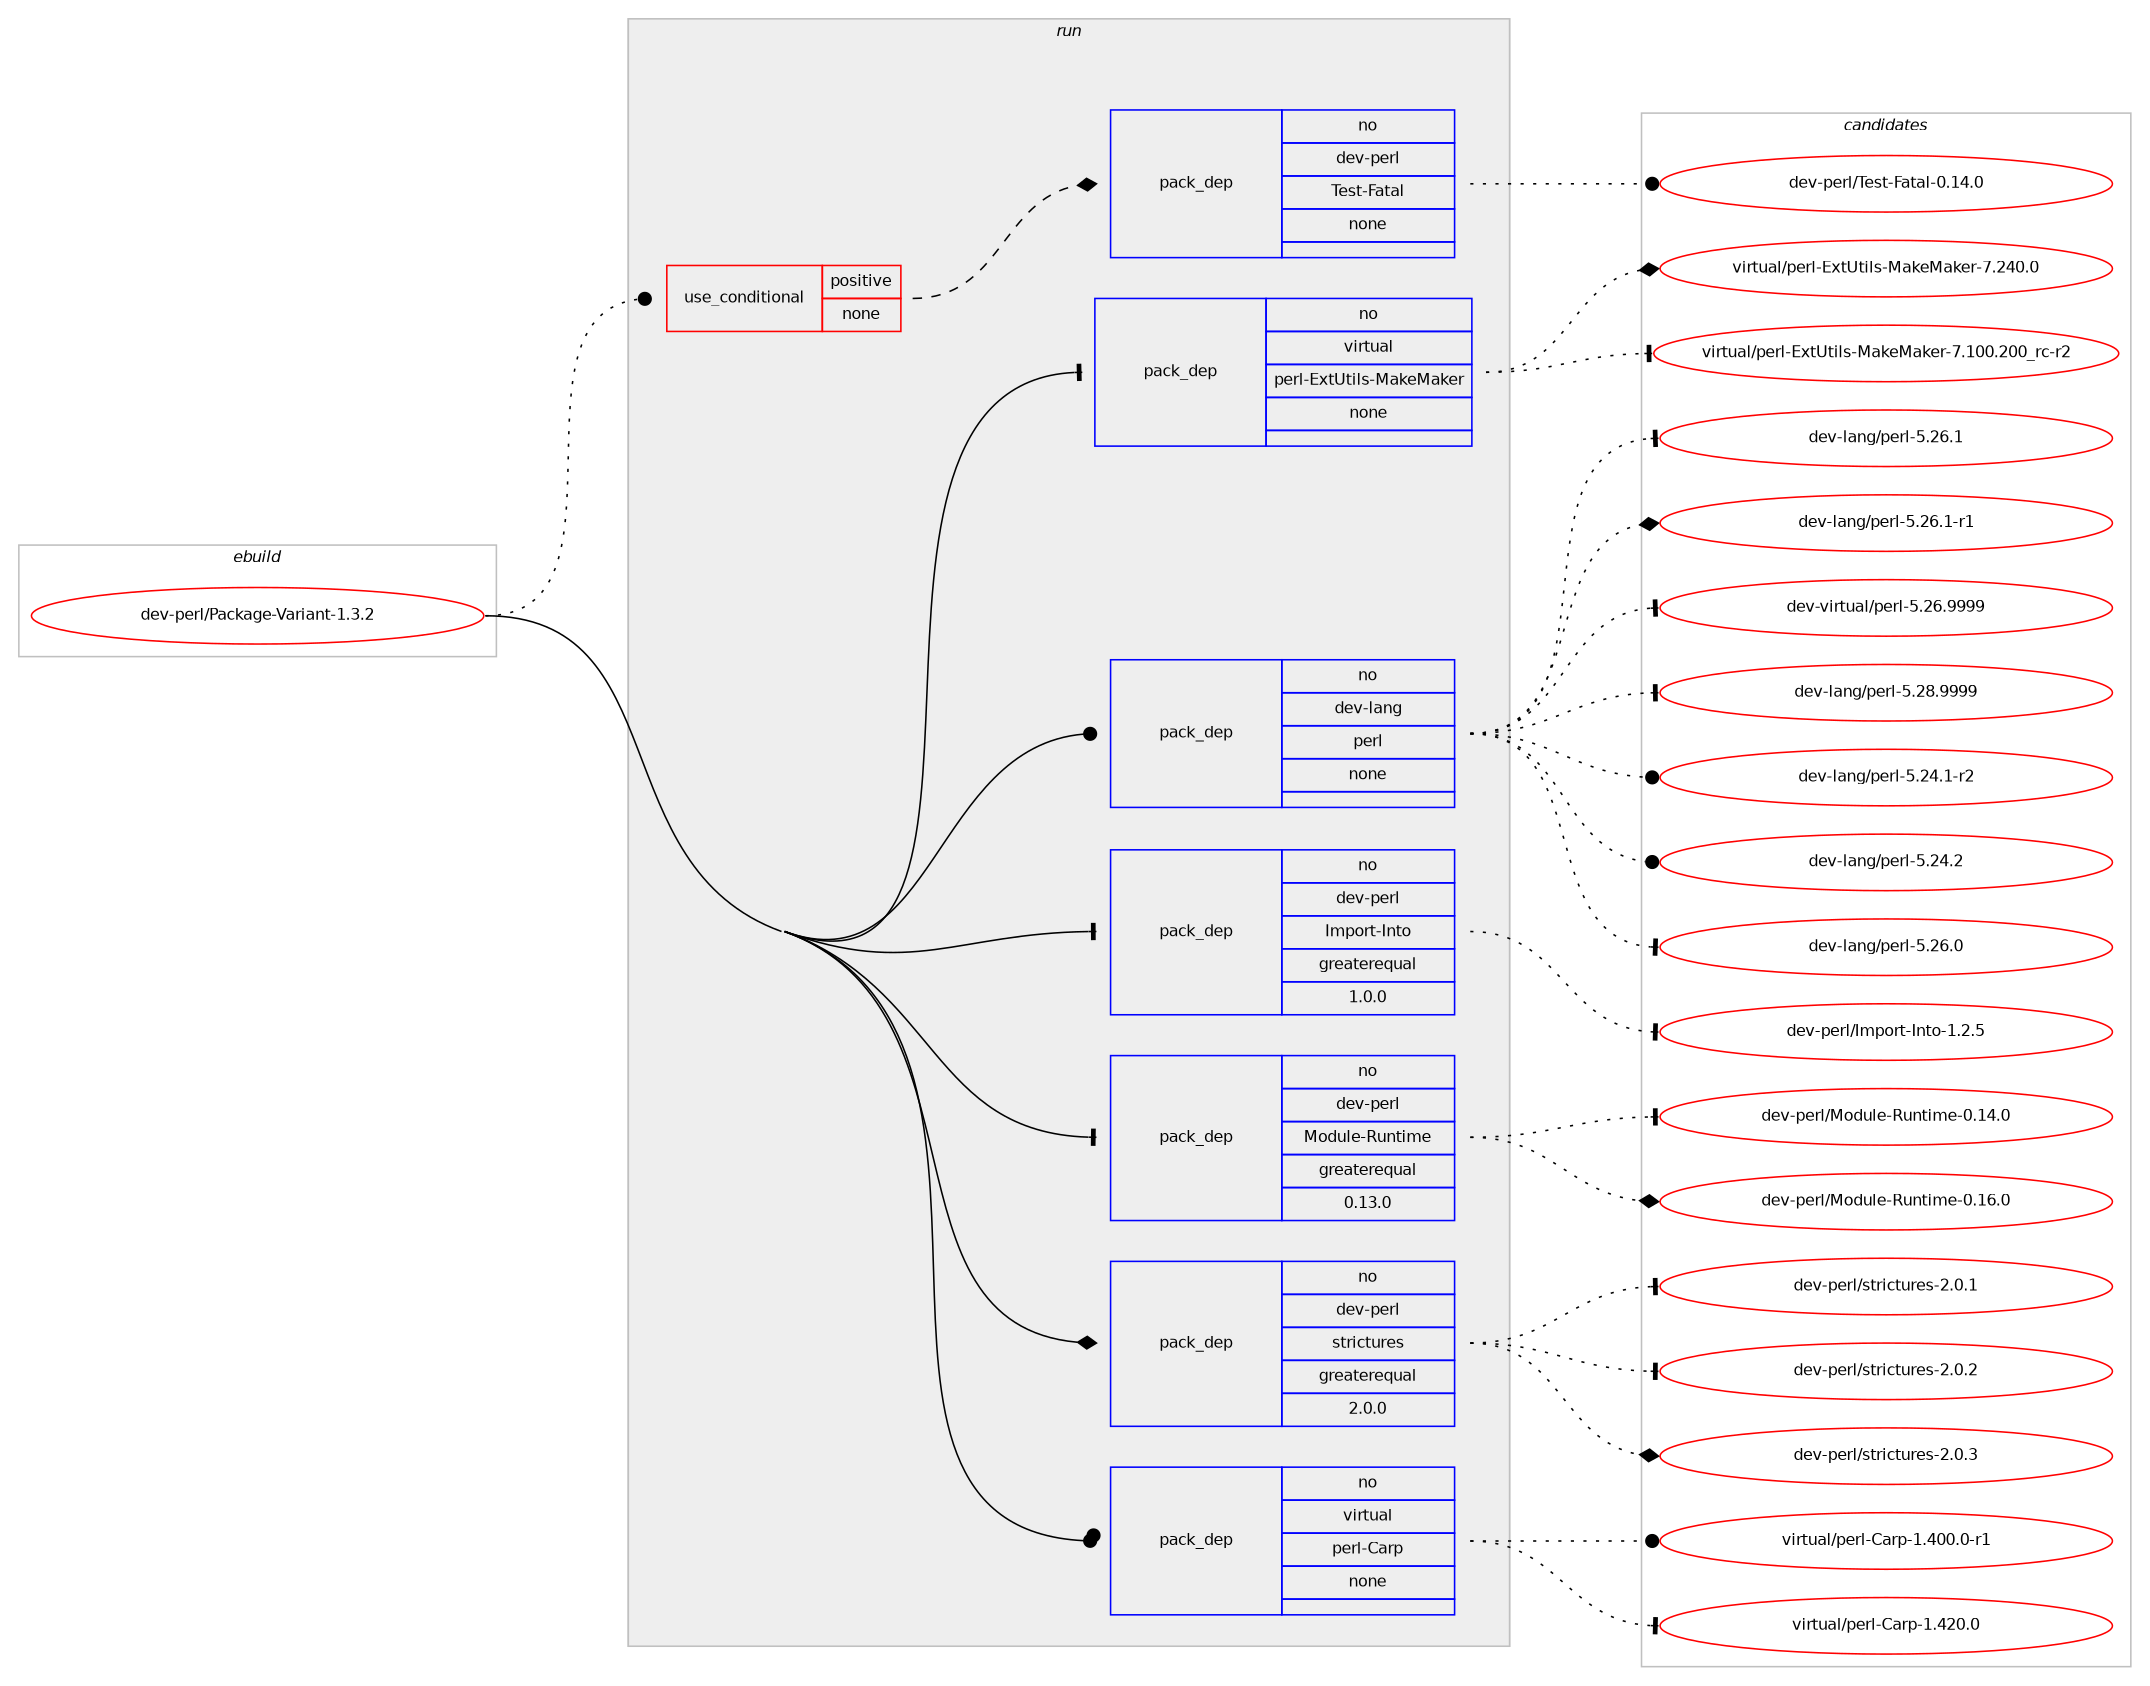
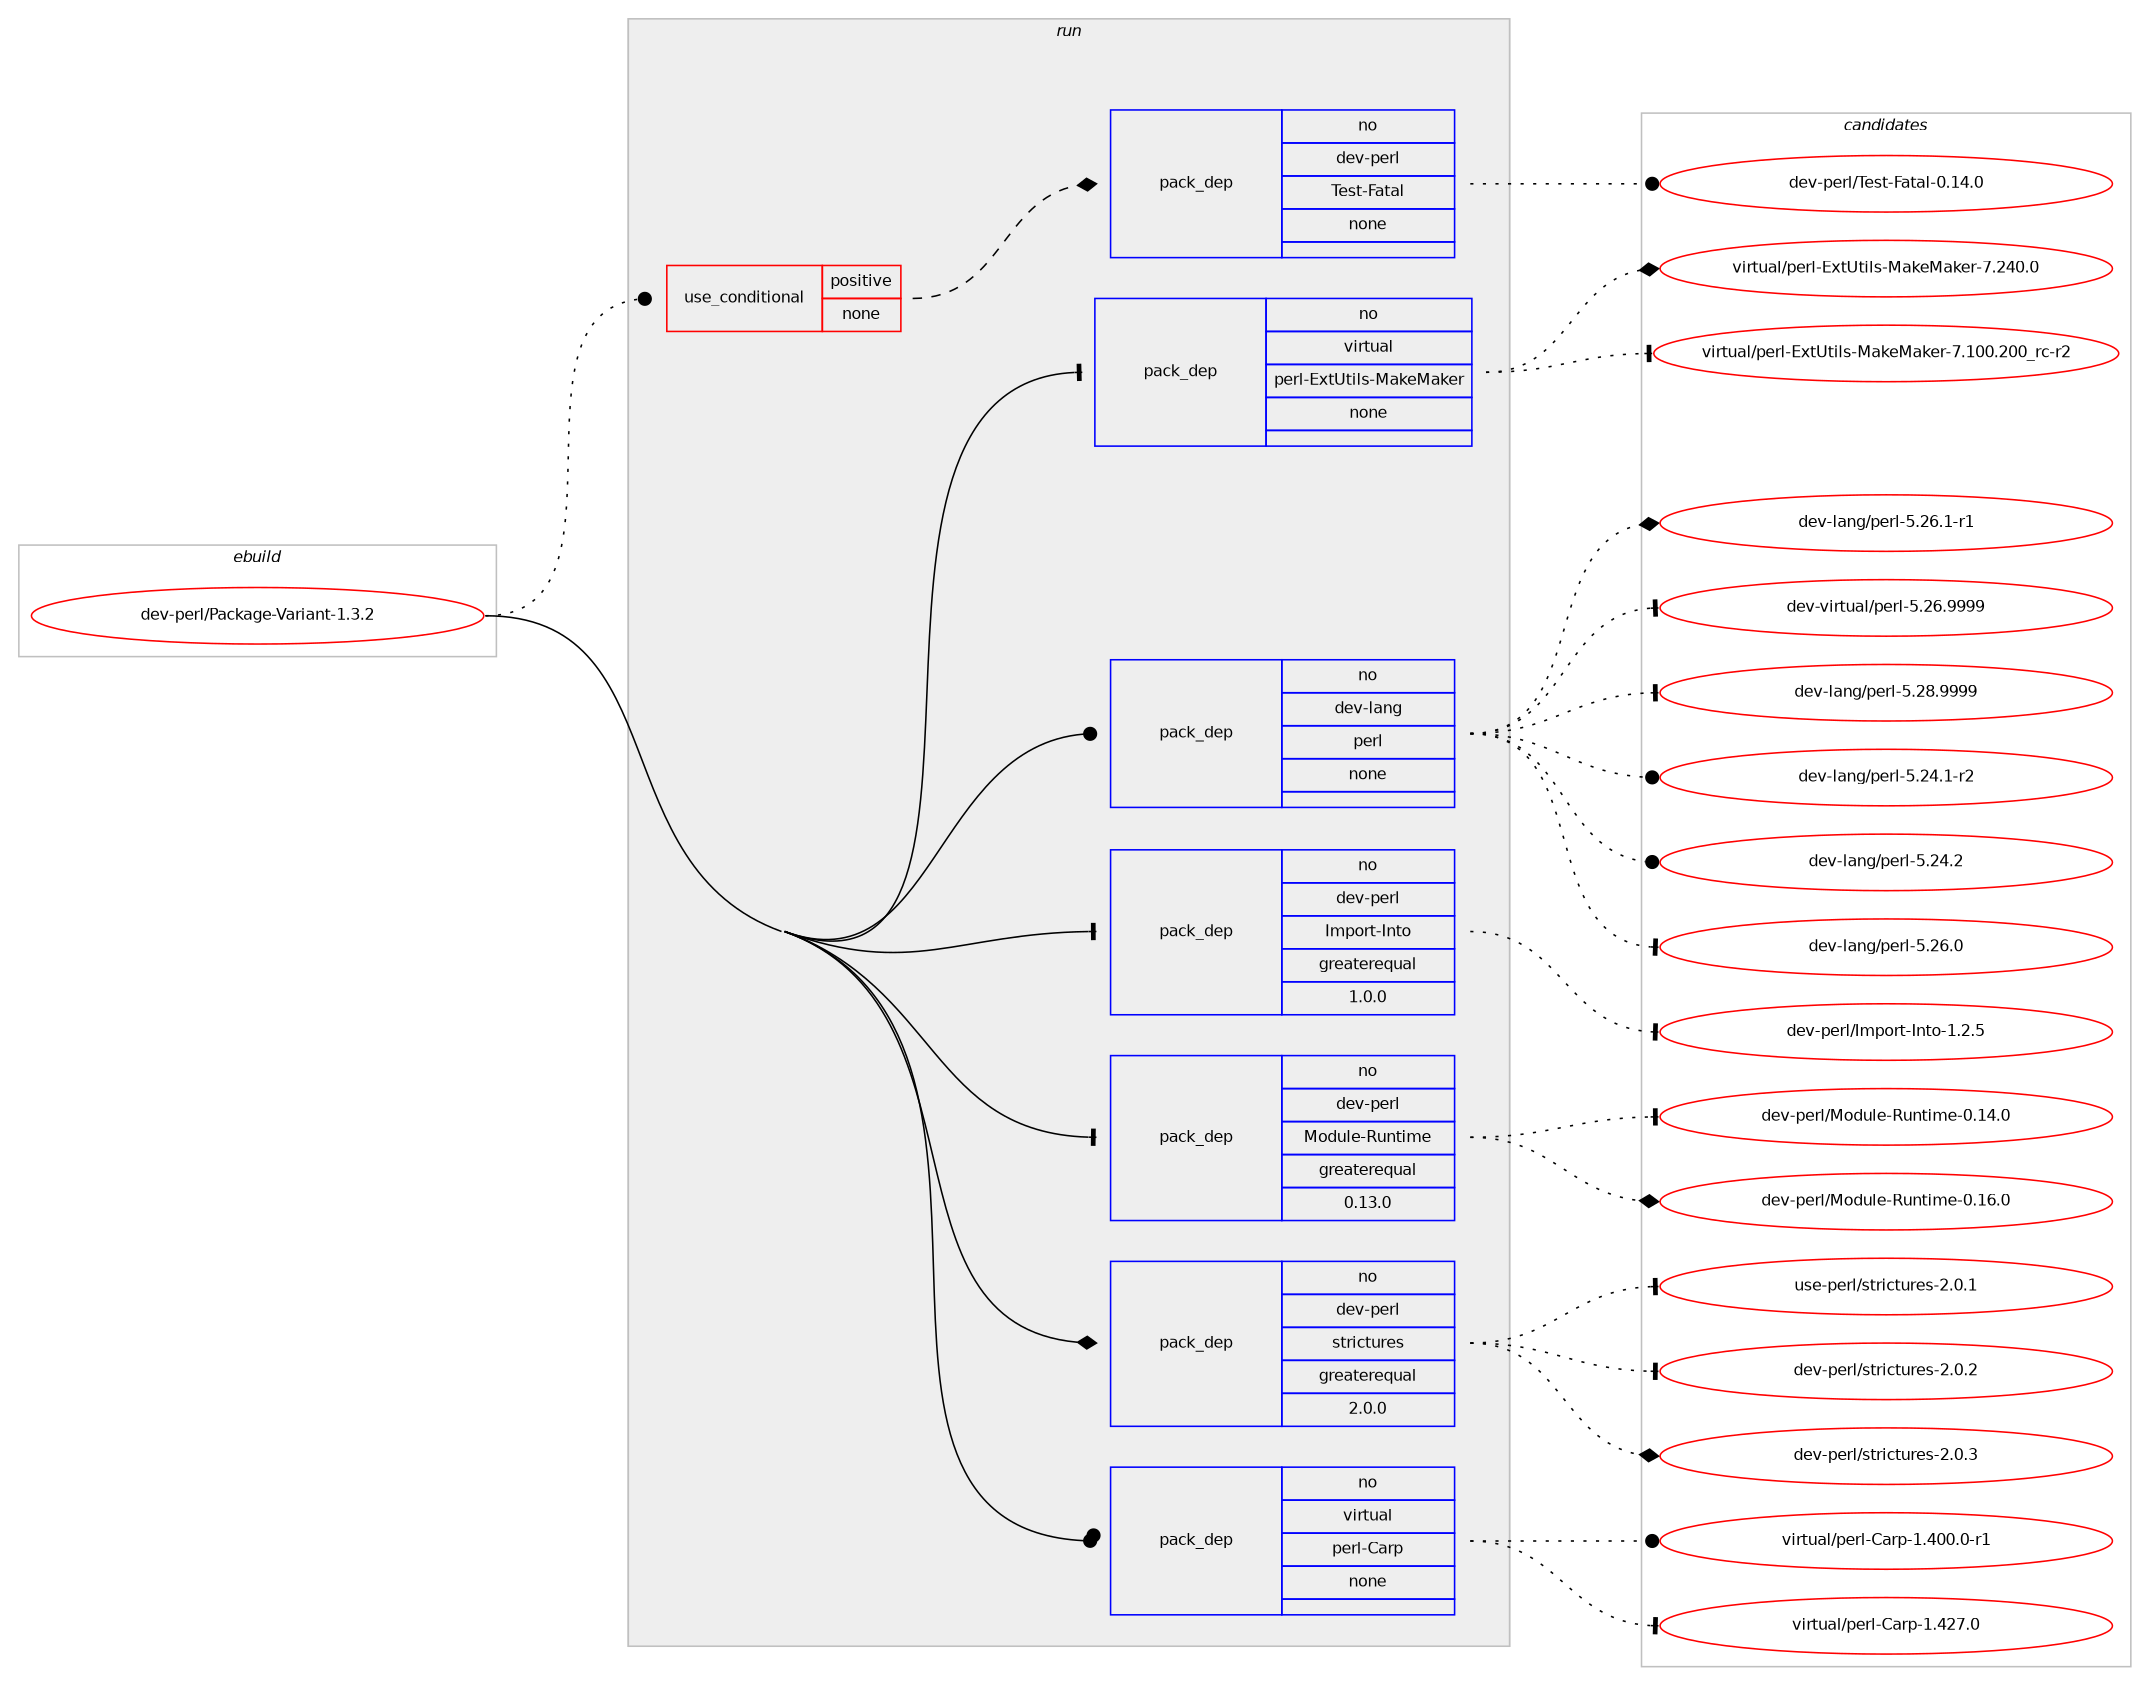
node "dev-lang/perl-5.26.1": removed
node "dev-perl/strictures-2.0.1": label "dev-perl/strictures-2.0.1" -> "use-perl/strictures-2.0.1"
node "virtual/perl-Carp-1.420.0": label "virtual/perl-Carp-1.420.0" -> "virtual/perl-Carp-1.427.0"
